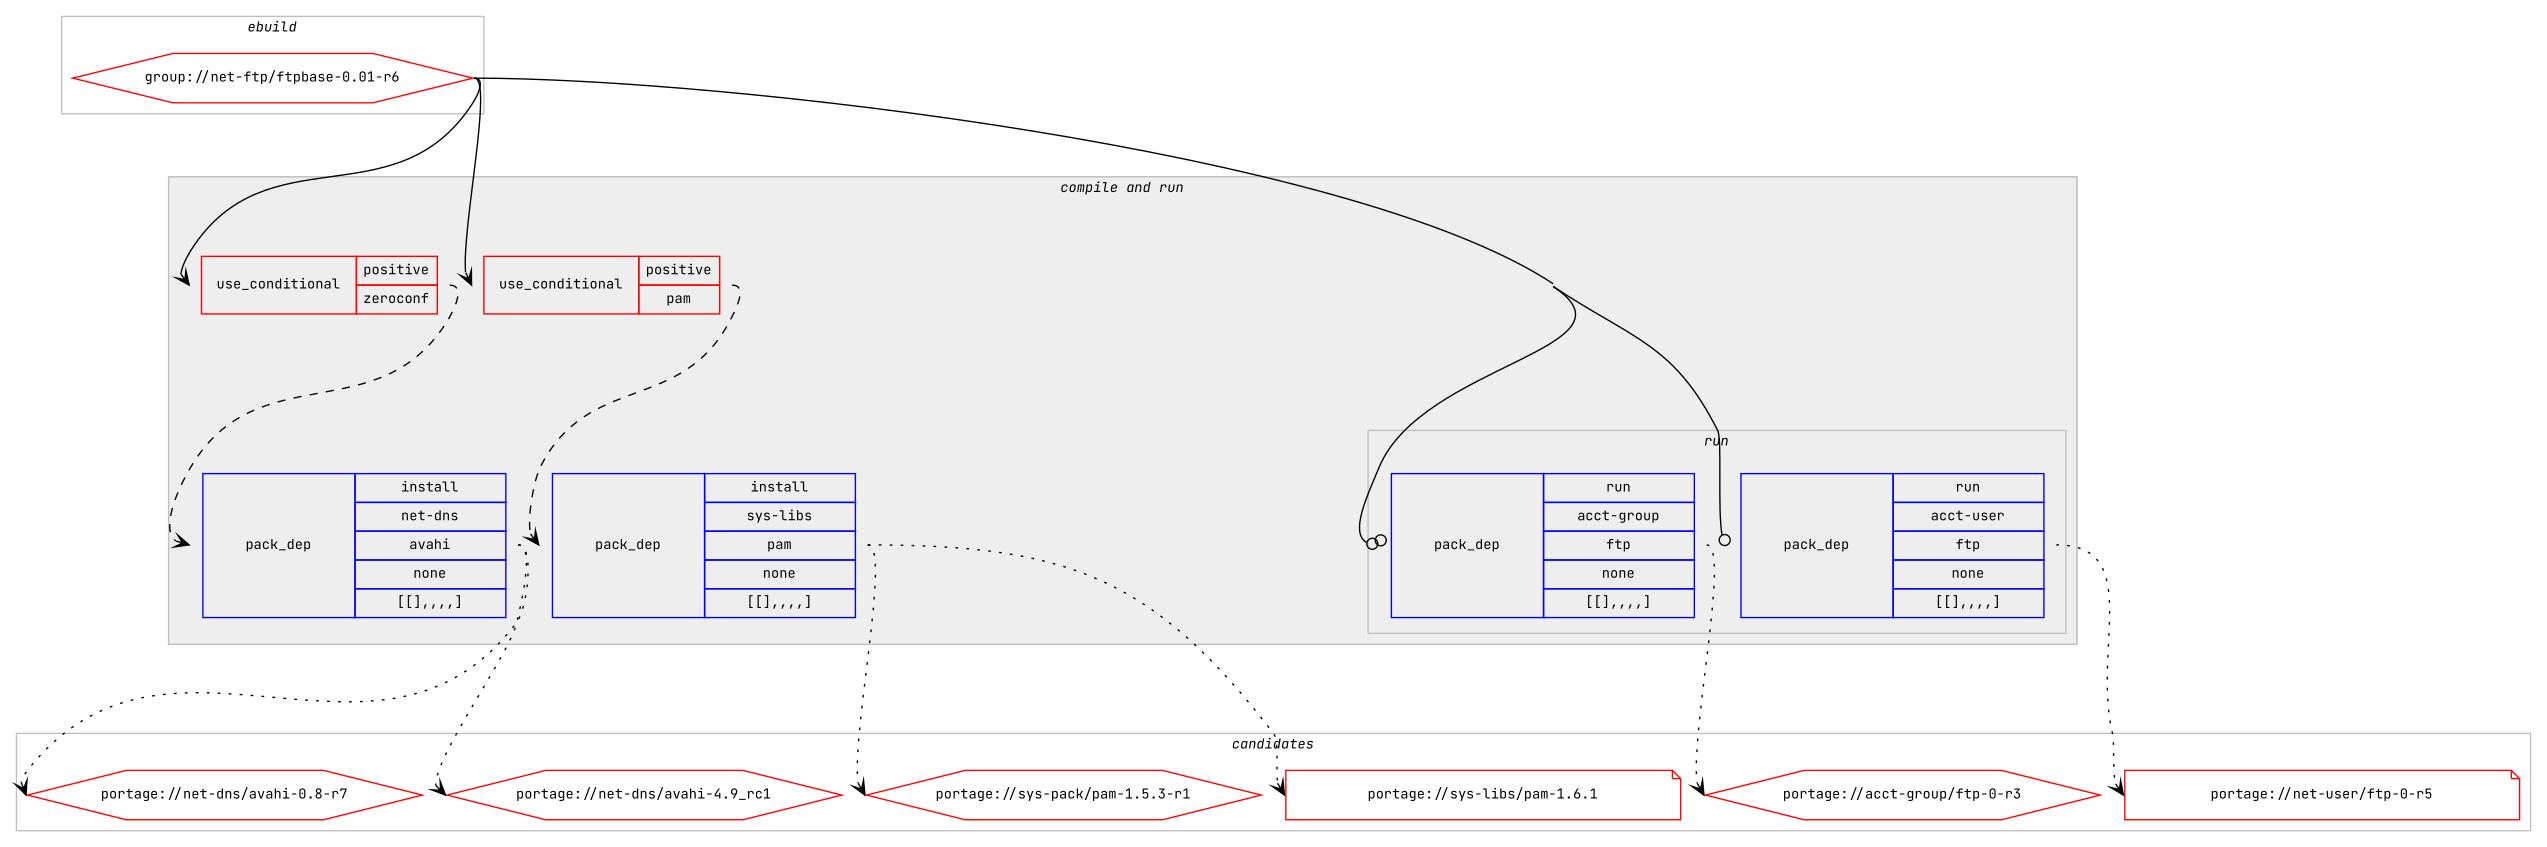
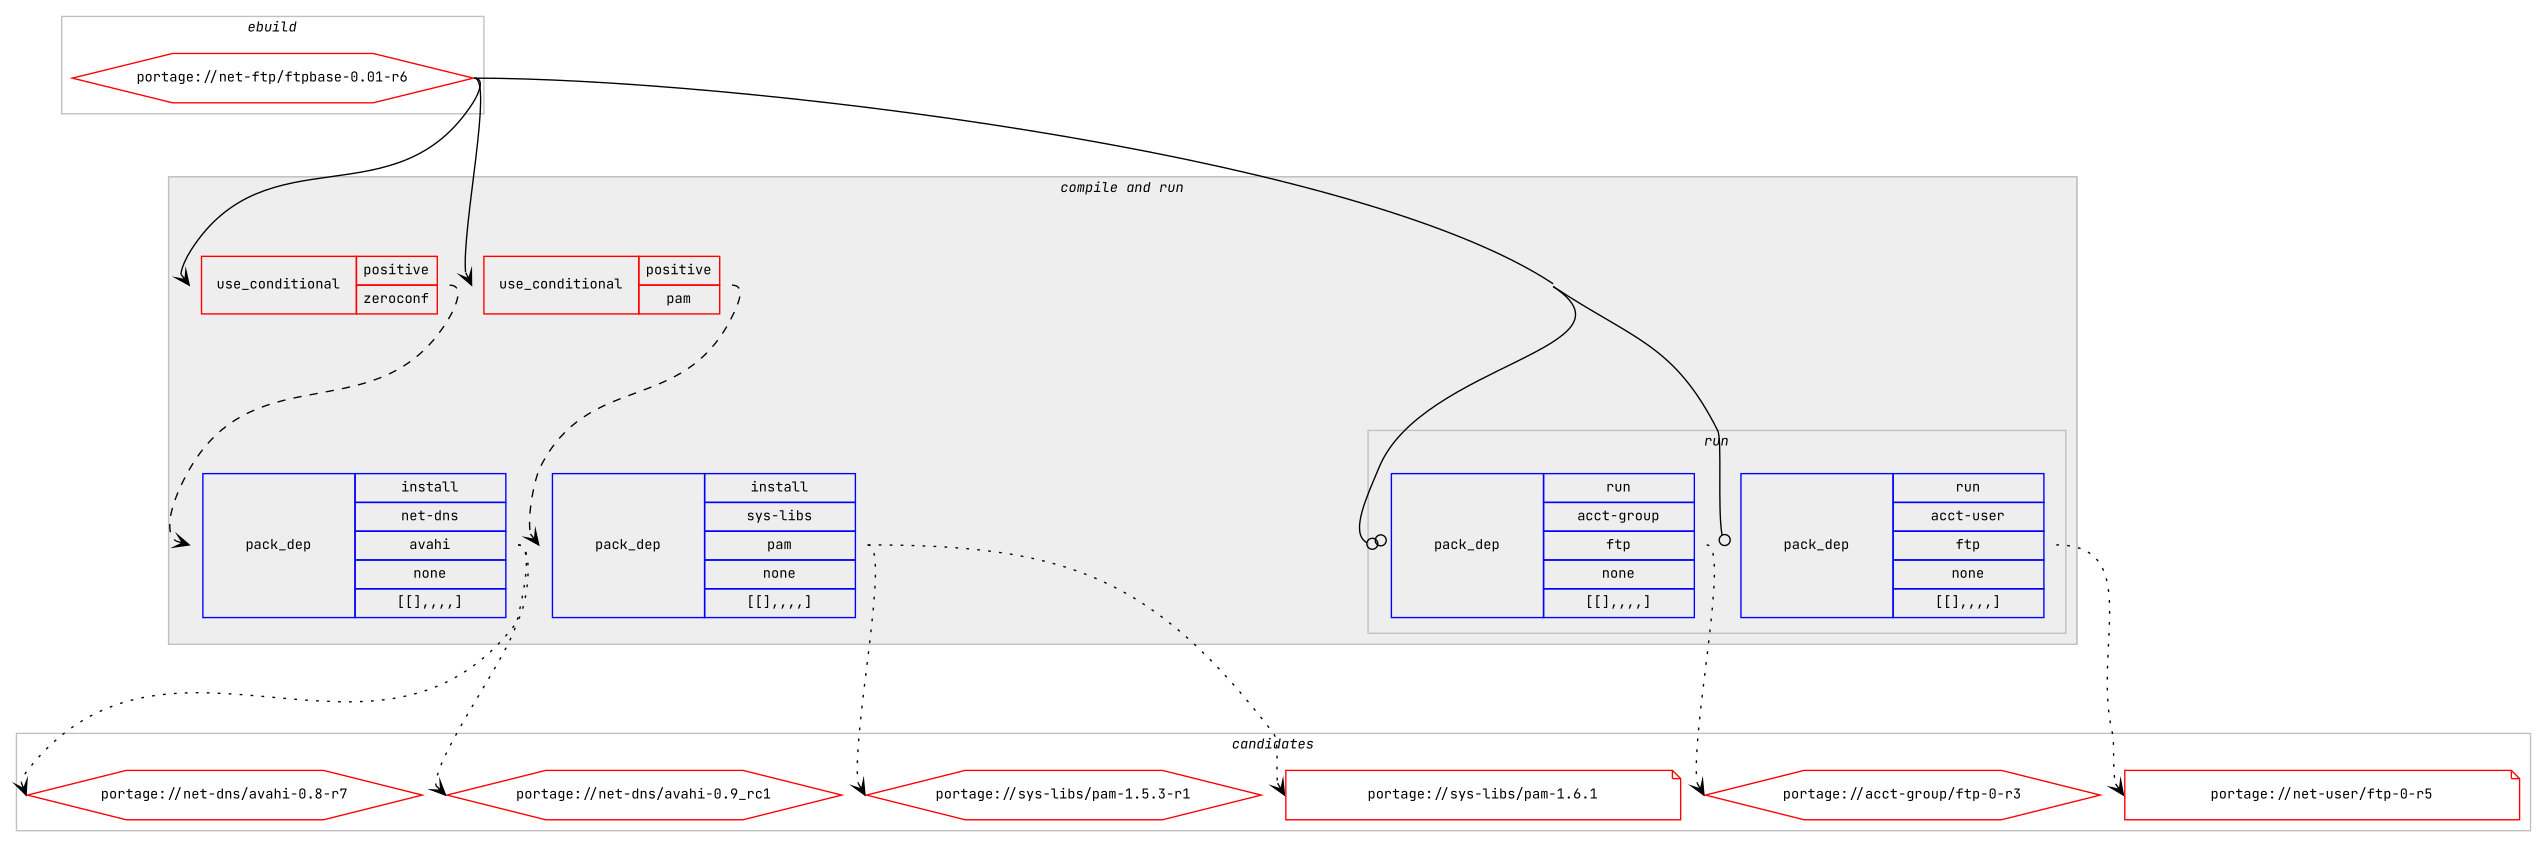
node "group://net-ftp/ftpbase-0.01-r6": label "group://net-ftp/ftpbase-0.01-r6" -> "portage://net-ftp/ftpbase-0.01-r6"
node "portage://net-dns/avahi-4.9_rc1": label "portage://net-dns/avahi-4.9_rc1" -> "portage://net-dns/avahi-0.9_rc1"
node "portage://sys-pack/pam-1.5.3-r1": label "portage://sys-pack/pam-1.5.3-r1" -> "portage://sys-libs/pam-1.5.3-r1"
